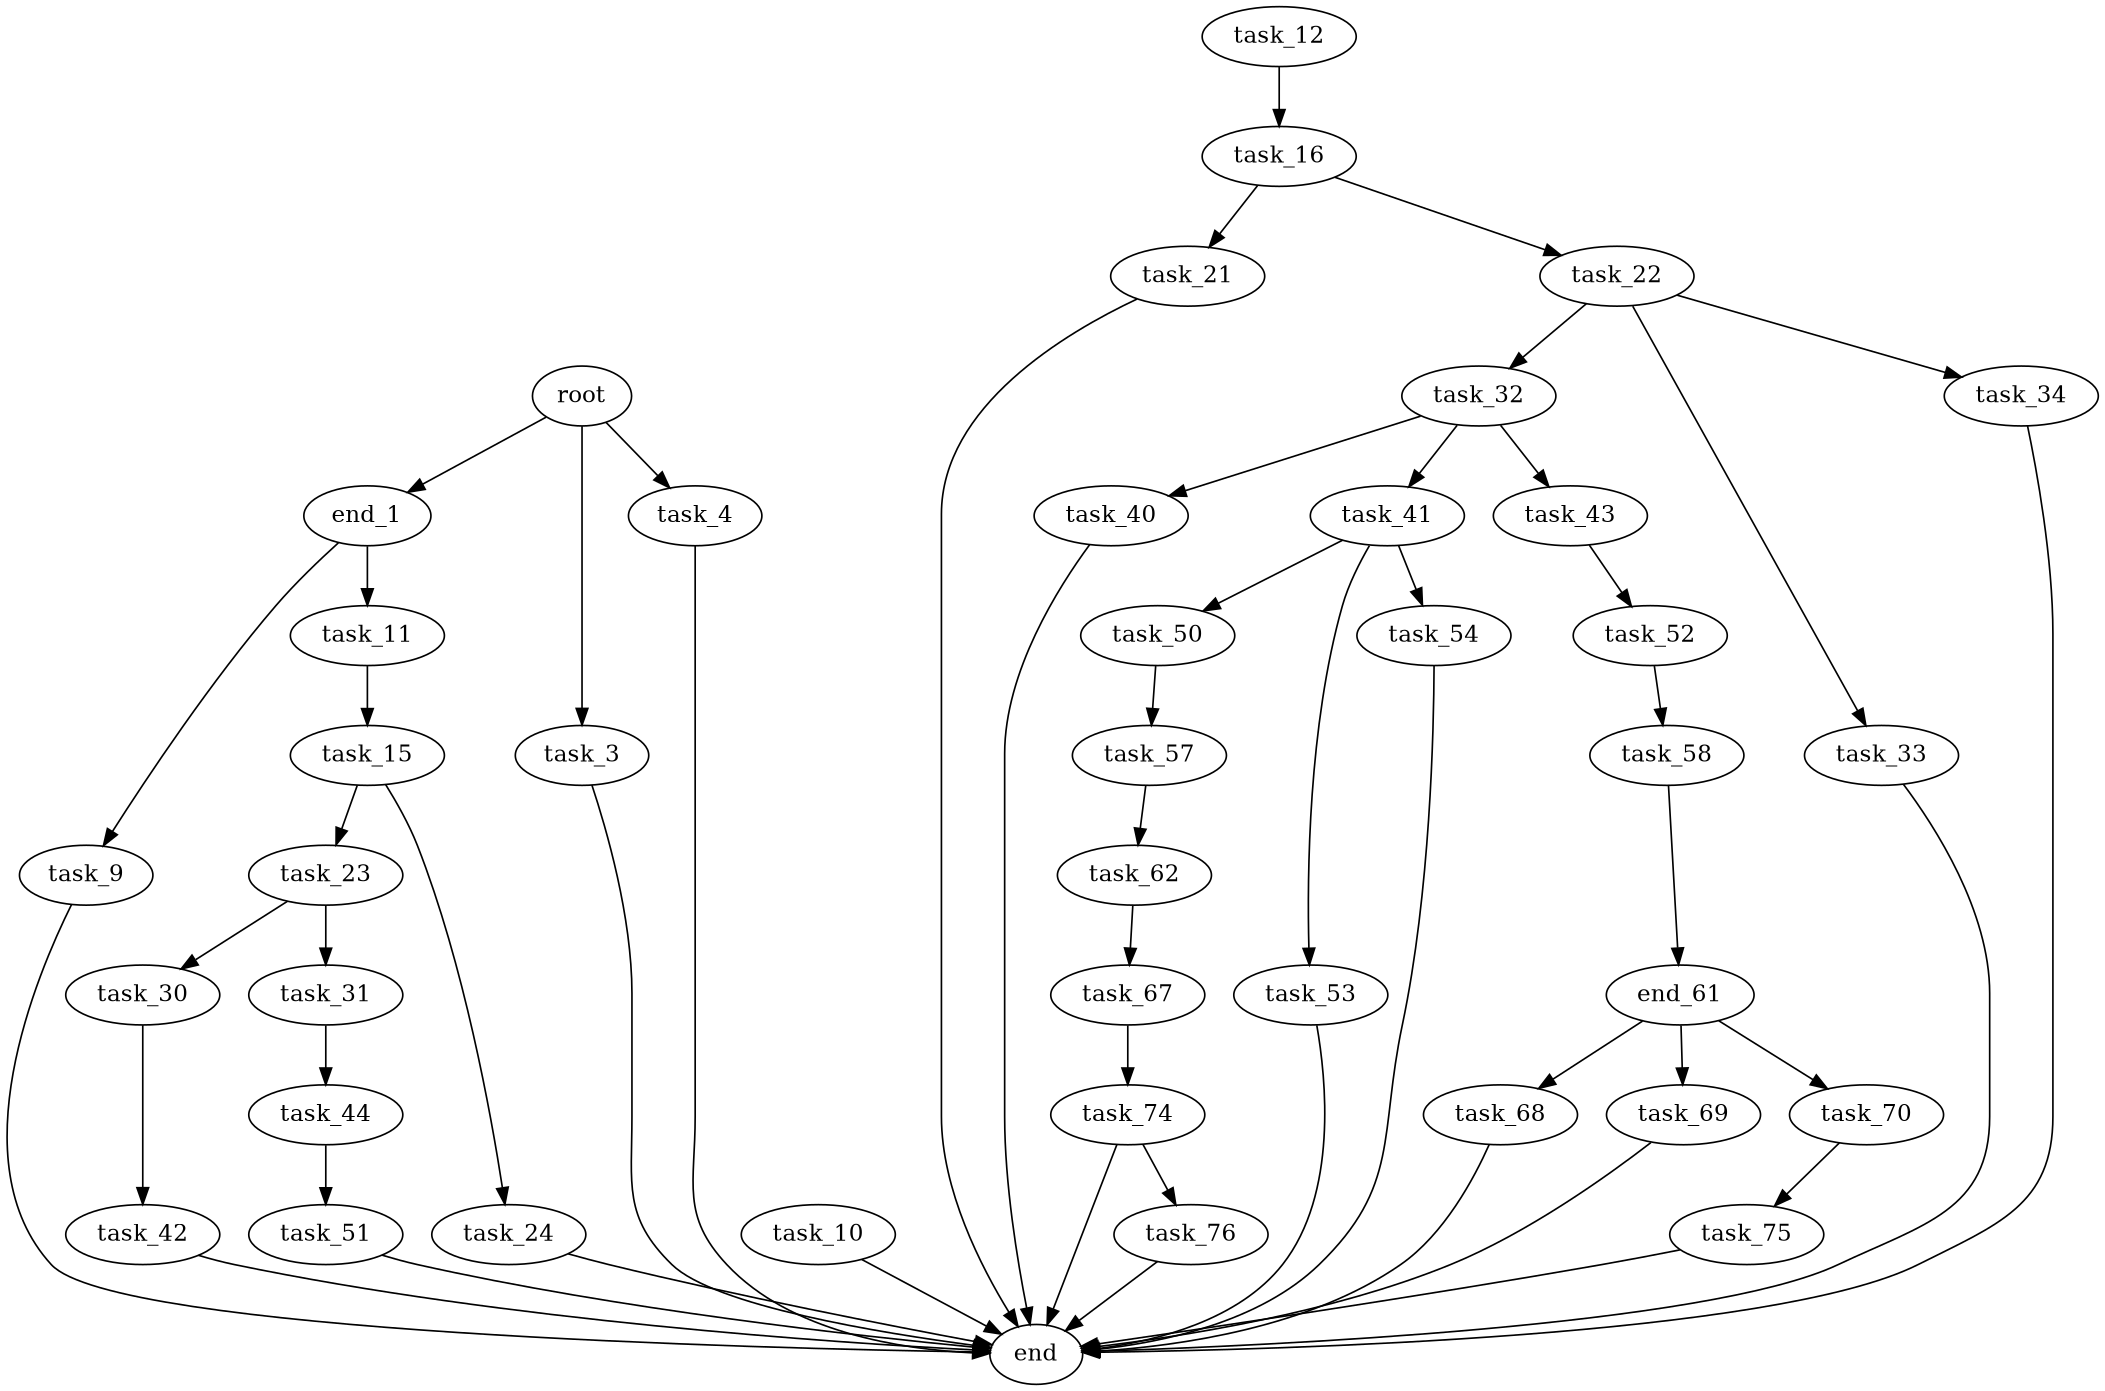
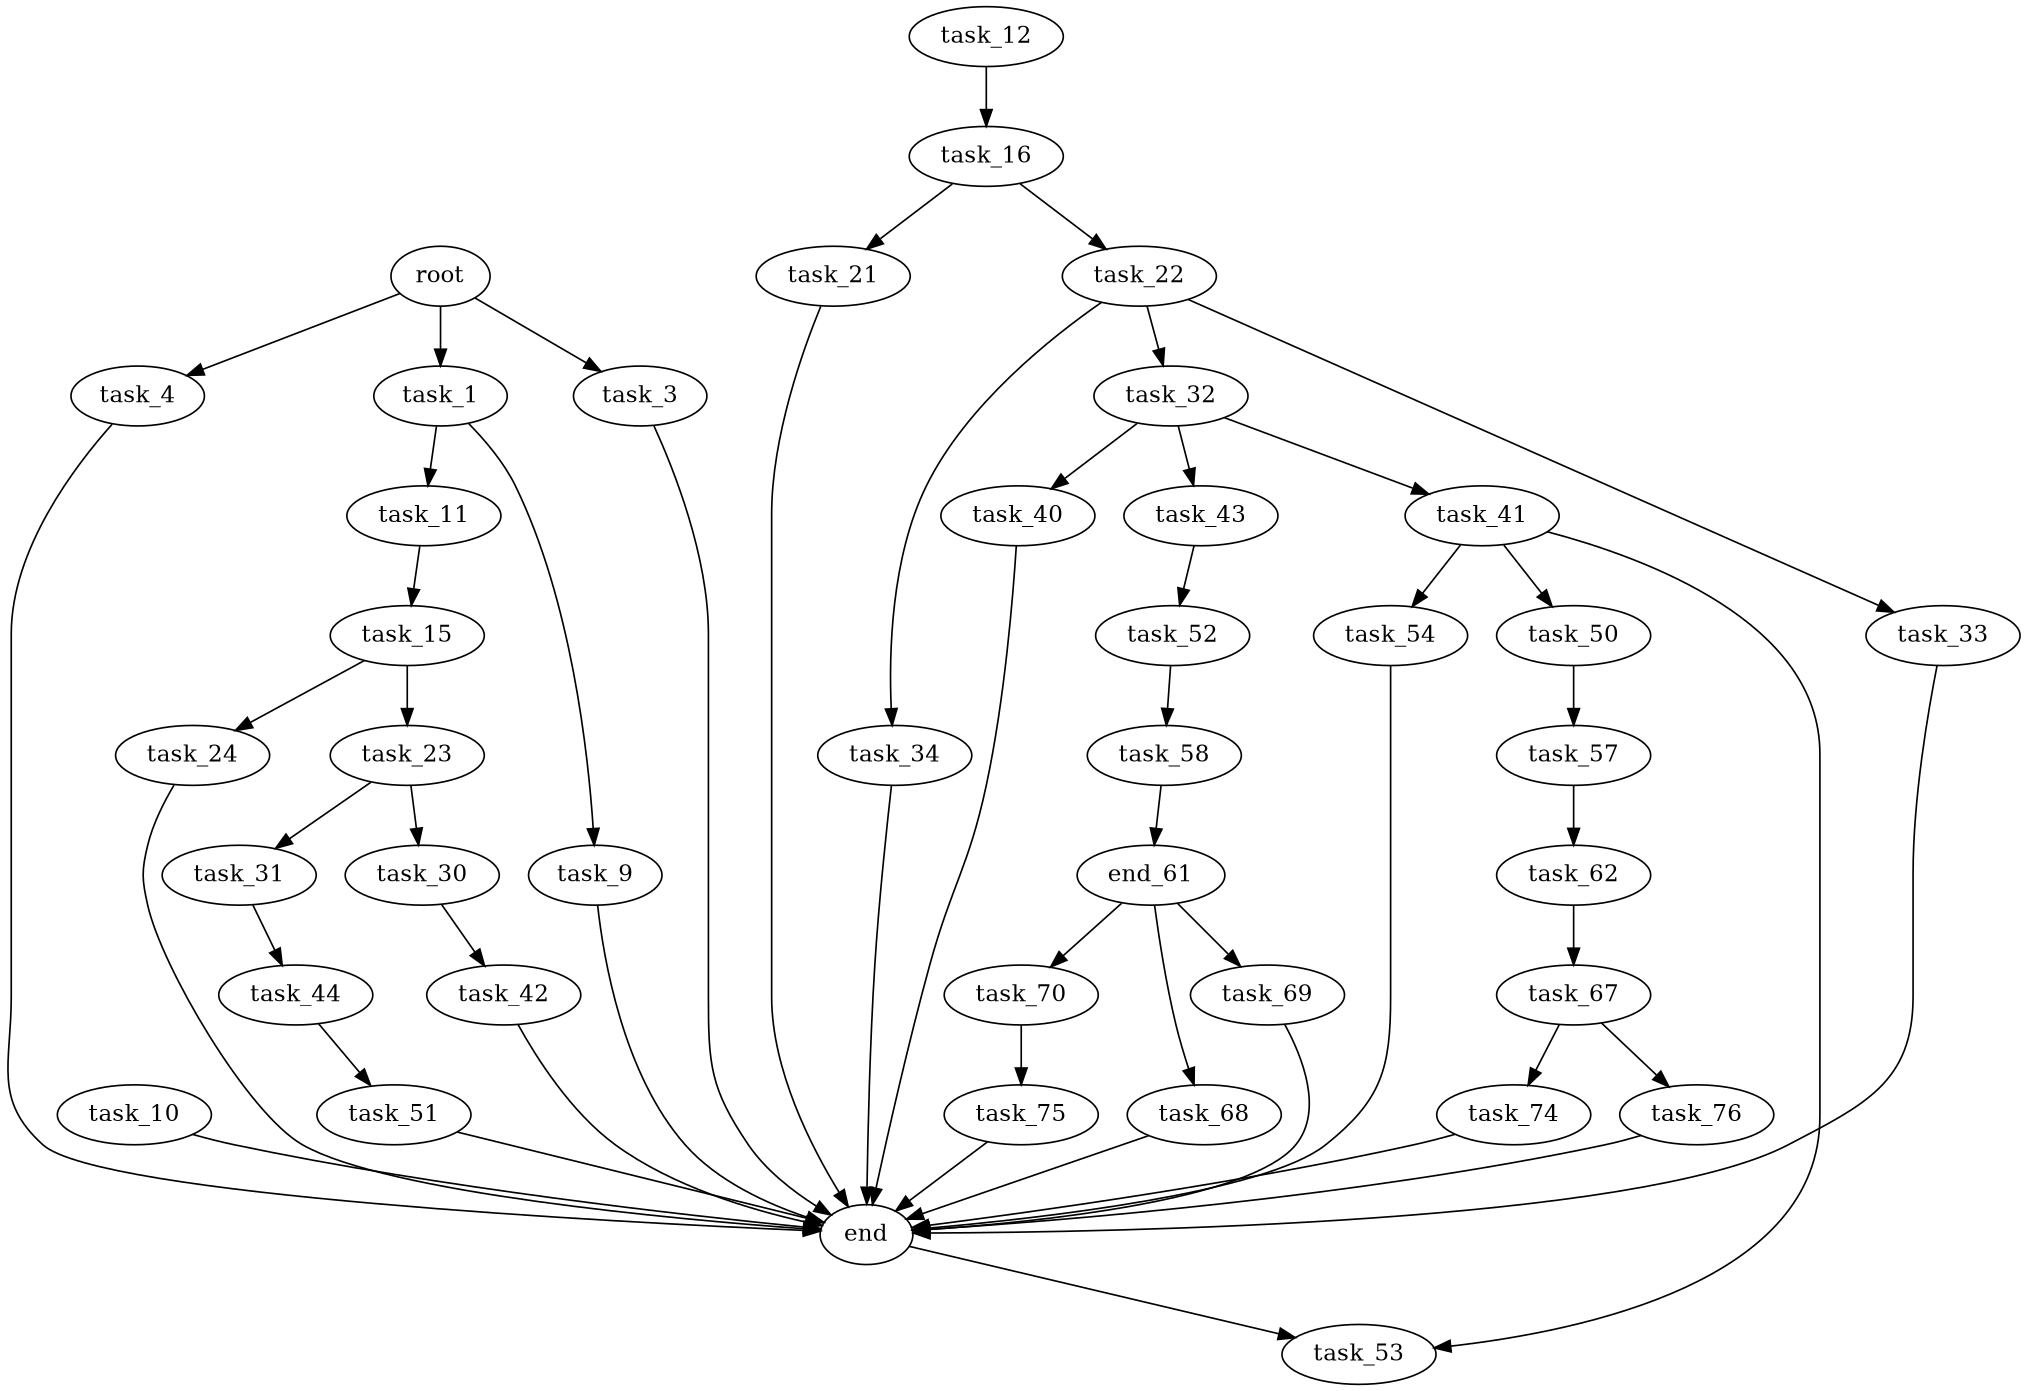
node "end_1": label "end_1" -> "task_1"
edge "task_74" -> "task_76": now "task_67" -> "task_76"
edge "task_53" -> "end": reversed
